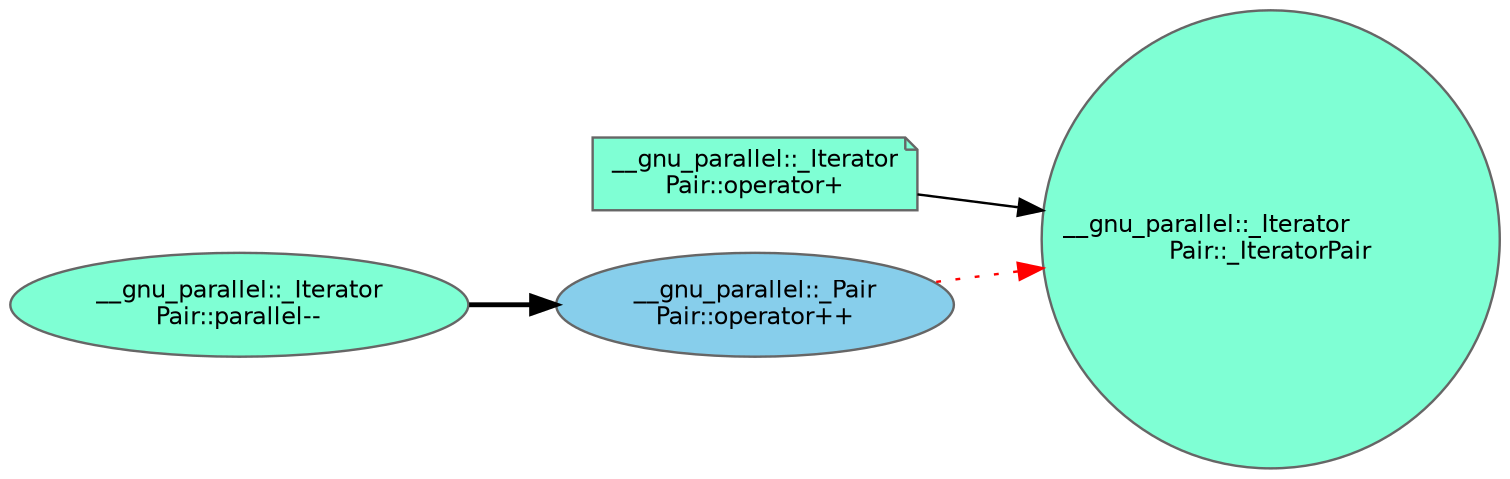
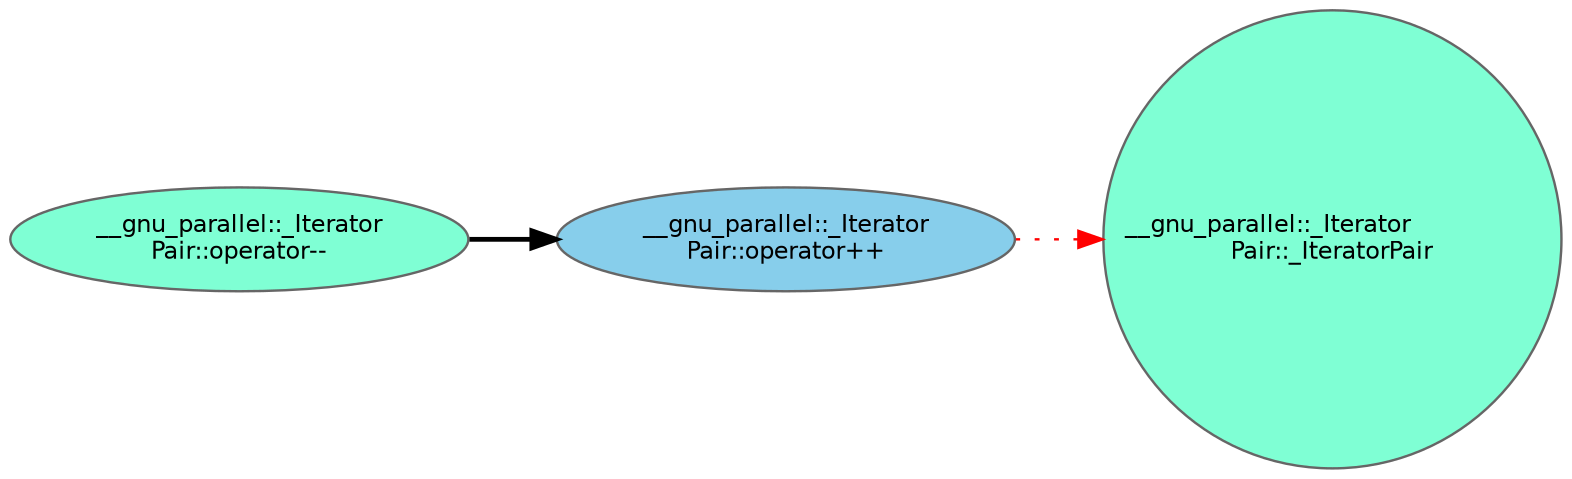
node "__gnu_parallel::_Iterator Pair::operator+": removed
node "__gnu_parallel::_Iterator Pair::parallel--": label "__gnu_parallel::_Iterator Pair::parallel--" -> "__gnu_parallel::_Iterator Pair::operator--"
node "__gnu_parallel::_Pair Pair::operator++": label "__gnu_parallel::_Pair Pair::operator++" -> "__gnu_parallel::_Iterator Pair::operator++"
